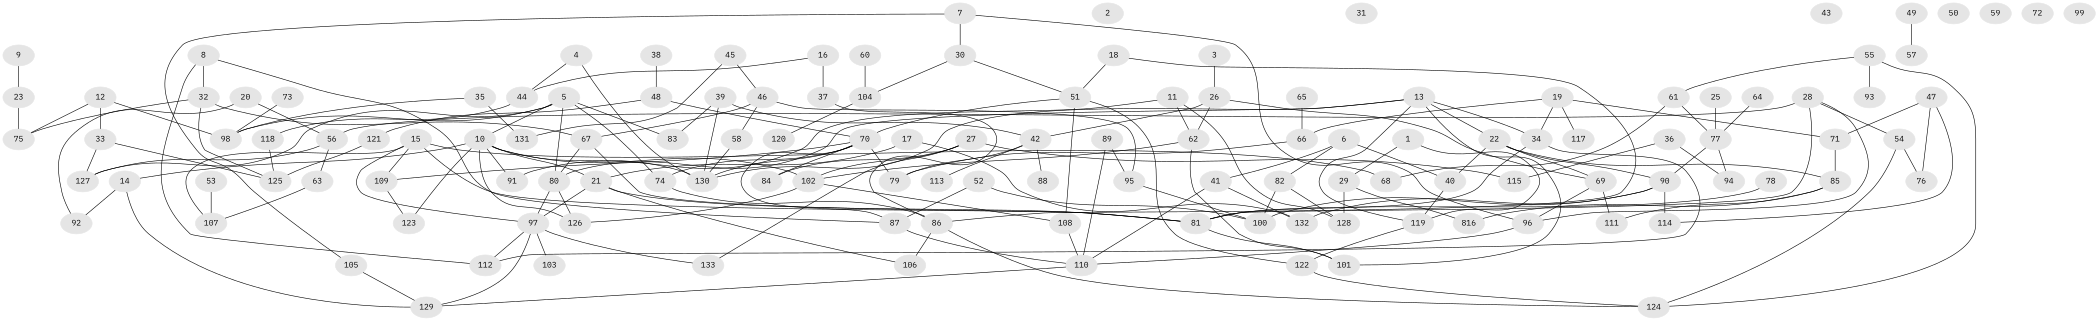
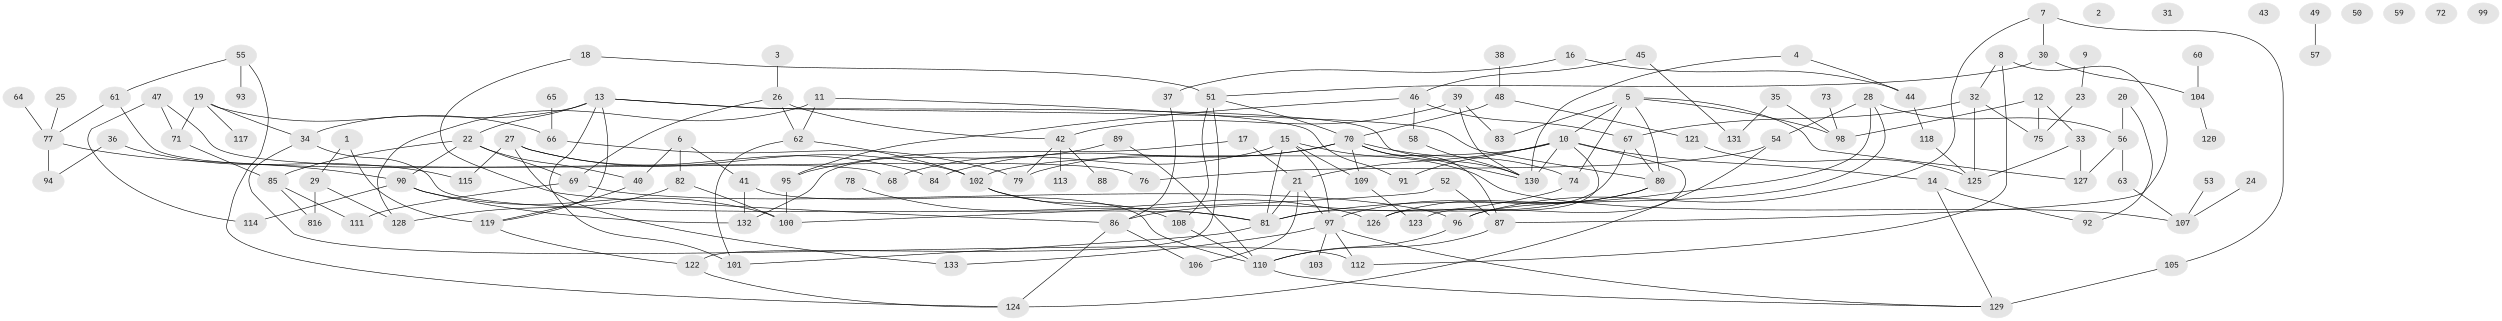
node "24": added
